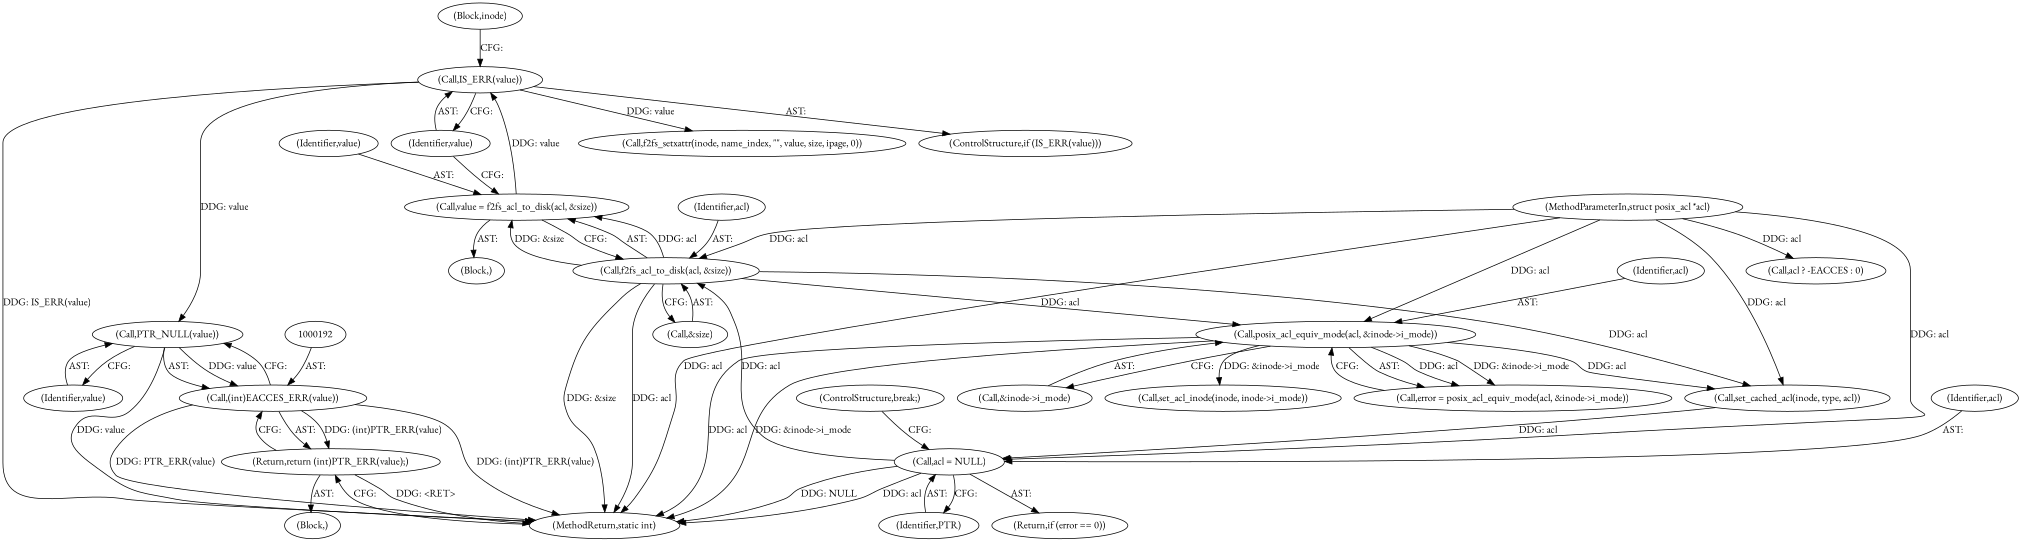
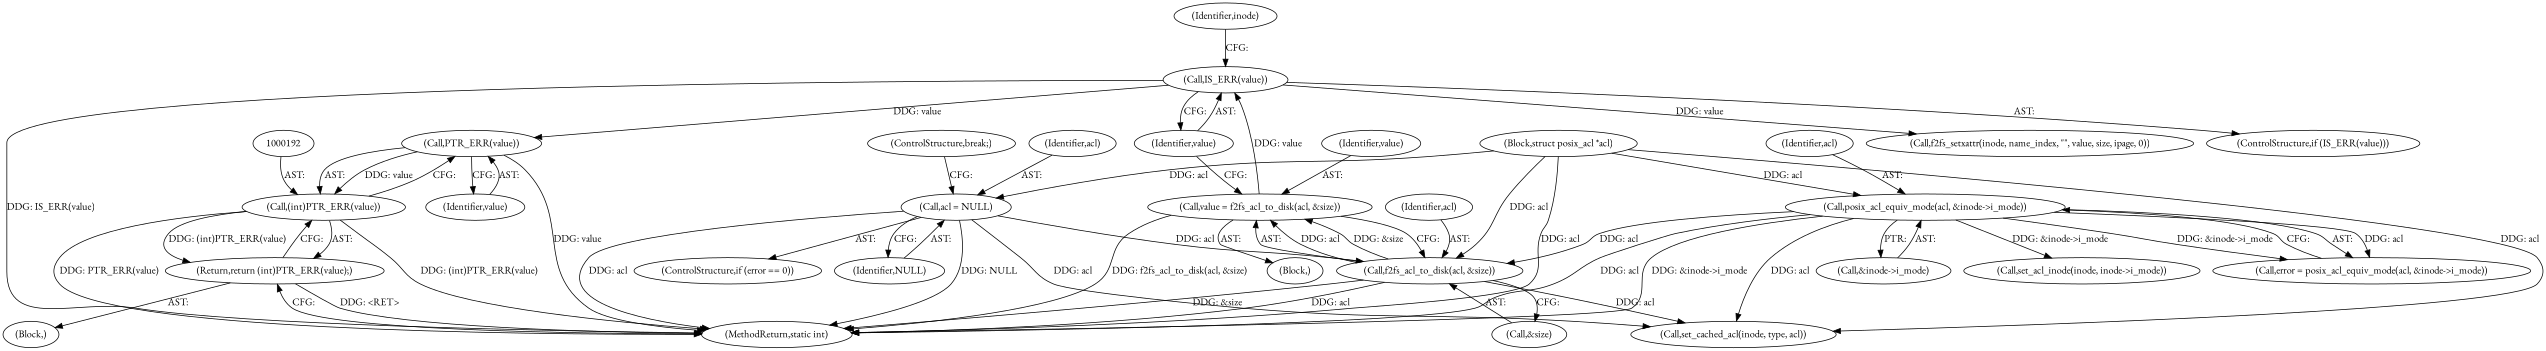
node "(Block,inode)": label "(Block,inode)" -> "(Identifier,inode)"
node "(MethodParameterIn,struct posix_acl *acl)": label "(MethodParameterIn,struct posix_acl *acl)" -> "(Block,struct posix_acl *acl)"
node "(Call,acl ? -EACCES : 0)": removed
edge "(Call,f2fs_acl_to_disk(acl, &size))" -> "(Call,posix_acl_equiv_mode(acl, &inode->i_mode))": reversed
edge "(Call,value = f2fs_acl_to_disk(acl, &size))" -> "(MethodReturn,static int)": added, label "DDG: f2fs_acl_to_disk(acl, &size)"
node "(Call,PTR_NULL(value))": label "(Call,PTR_NULL(value))" -> "(Call,PTR_ERR(value))"
edge "(Call,posix_acl_equiv_mode(acl, &inode->i_mode))" -> "(Call,&inode->i_mode)": label "CFG: " -> "PTR: "
node "(Call,(int)EACCES_ERR(value))": label "(Call,(int)EACCES_ERR(value))" -> "(Call,(int)PTR_ERR(value))"
edge "(Call,set_cached_acl(inode, type, acl))" -> "(Call,acl = NULL)": reversed
node "(Identifier,PTR)": label "(Identifier,PTR)" -> "(Identifier,NULL)"
node "(Return,if (error == 0))": label "(Return,if (error == 0))" -> "(ControlStructure,if (error == 0))"
